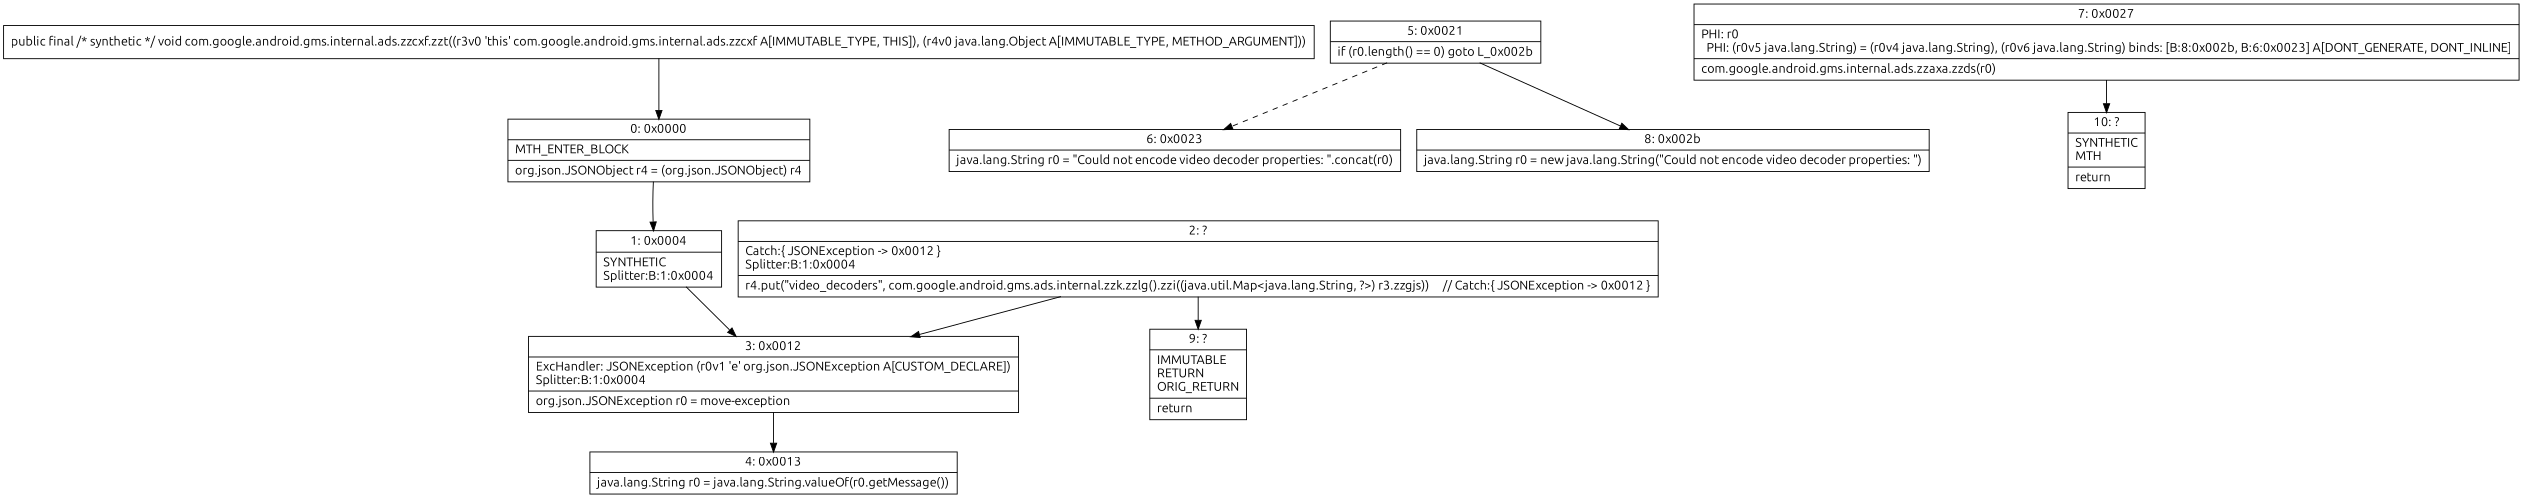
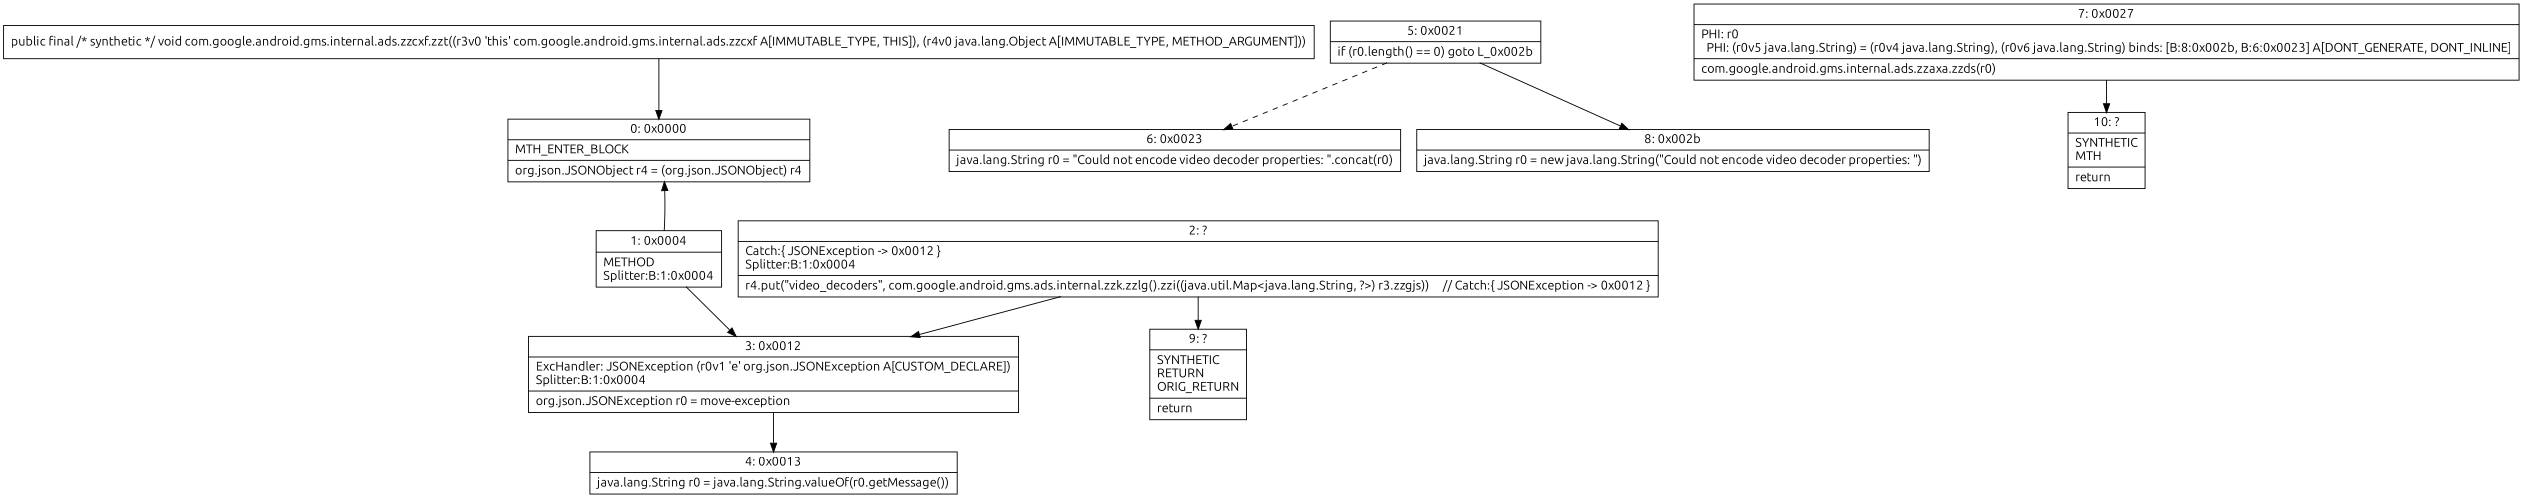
edge "0: 0x0000" -> "1: 0x0004": reversed
node "1: 0x0004": text "SYNTHETIC" -> "METHOD"
node "9: ?": text "IMMUTABLE" -> "SYNTHETIC"
